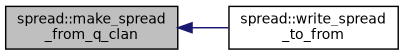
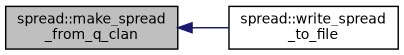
node "spread::write_spread _to_from": label "spread::write_spread _to_from" -> "spread::write_spread _to_file"
